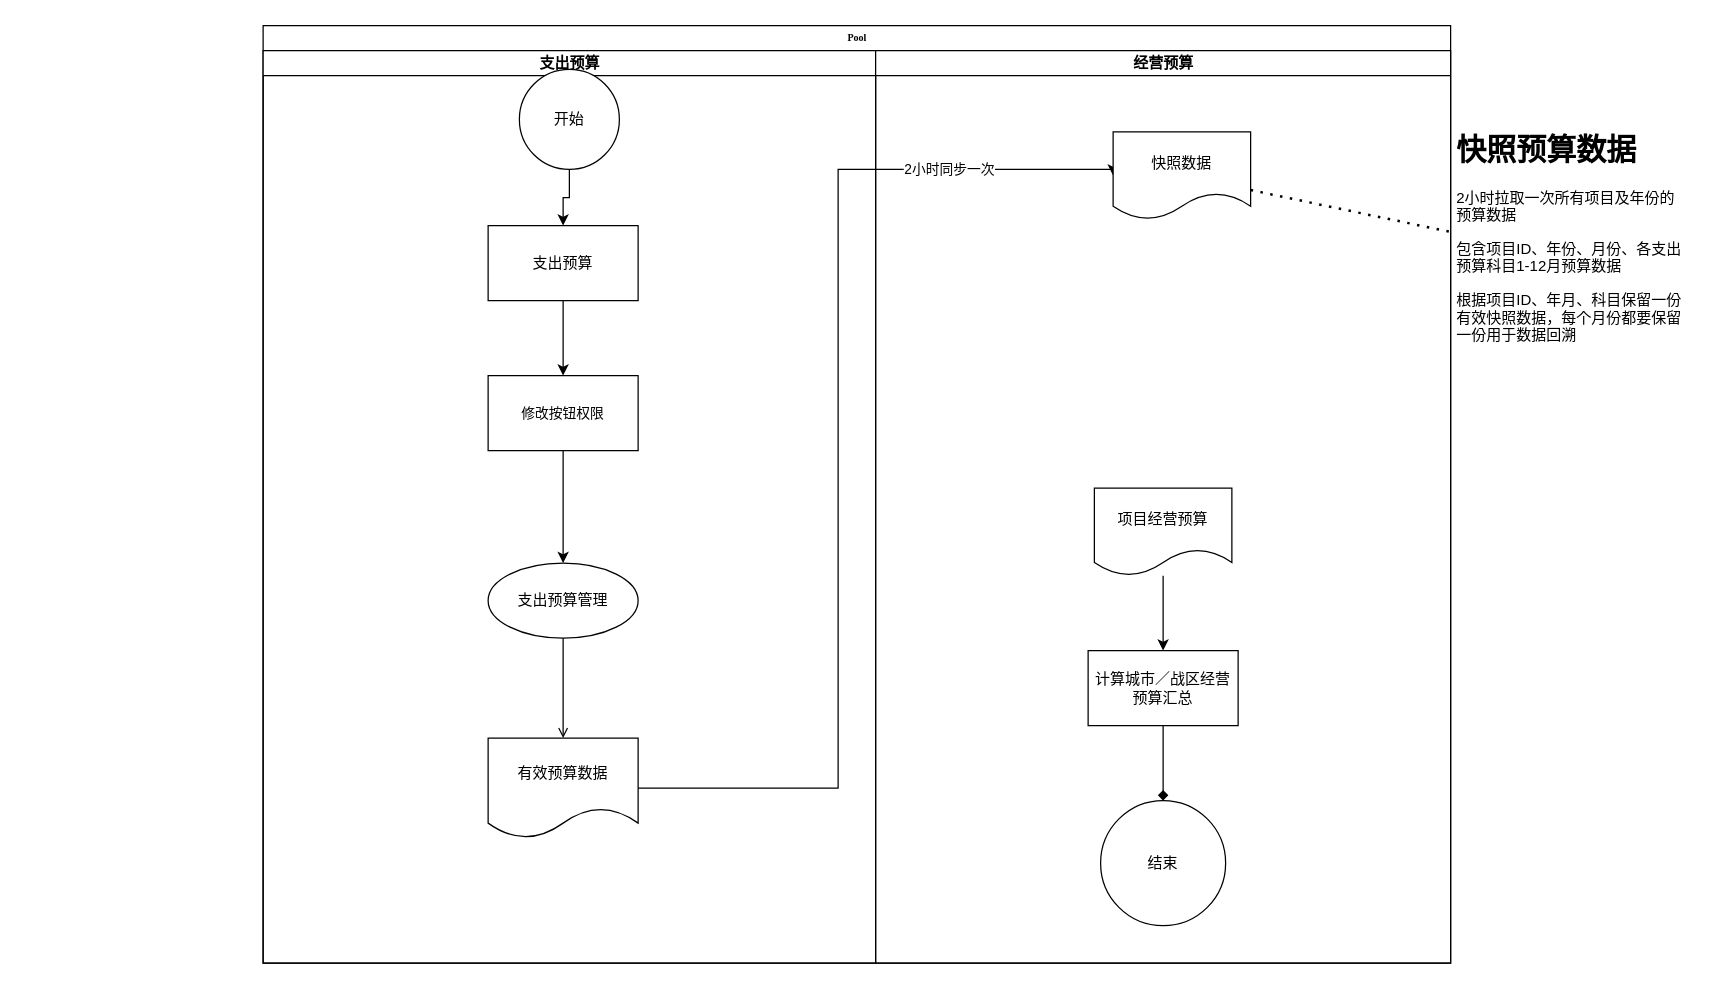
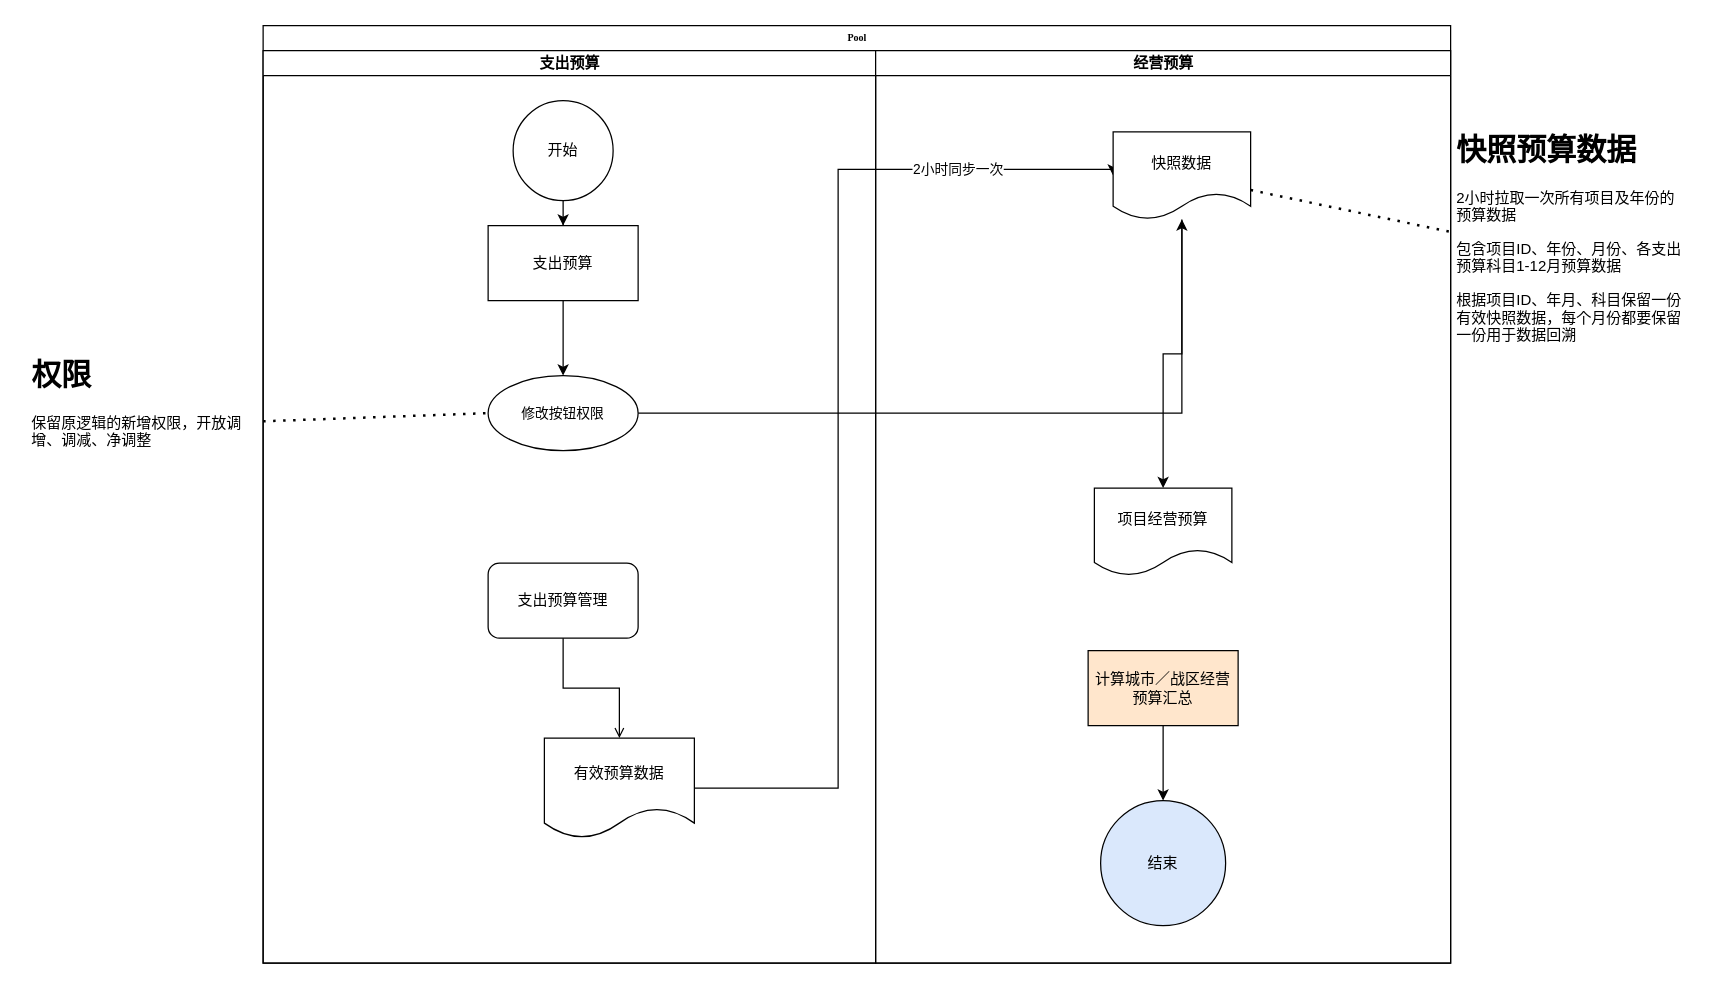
node "开始": moved (569, 119) -> (563, 151)
edge "快照数据" -> "项目经营预算": added
node "修改按钮权限": shape rectangle -> ellipse
edge "修改按钮权限" -- "权限保留原逻辑的新增权限，开放调增、调减、净调整": added
node "权限保留原逻辑的新增权限，开放调增、调减、净调整": added
edge "修改按钮权限" -> "支出预算管理": now "修改按钮权限" -> "快照数据"
node "支出预算管理": shape ellipse -> rounded rectangle
edge "项目经营预算" -> "计算城市／战区经营预算汇总": removed
node "计算城市／战区经营预算汇总": fillcolor #ffffff -> #ffe6cc
node "有效预算数据": moved (563, 788) -> (619, 788)
edge "计算城市／战区经营预算汇总" -> "结束": arrowhead diamond -> classic
node "结束": fillcolor #ffffff -> #dae8fc
